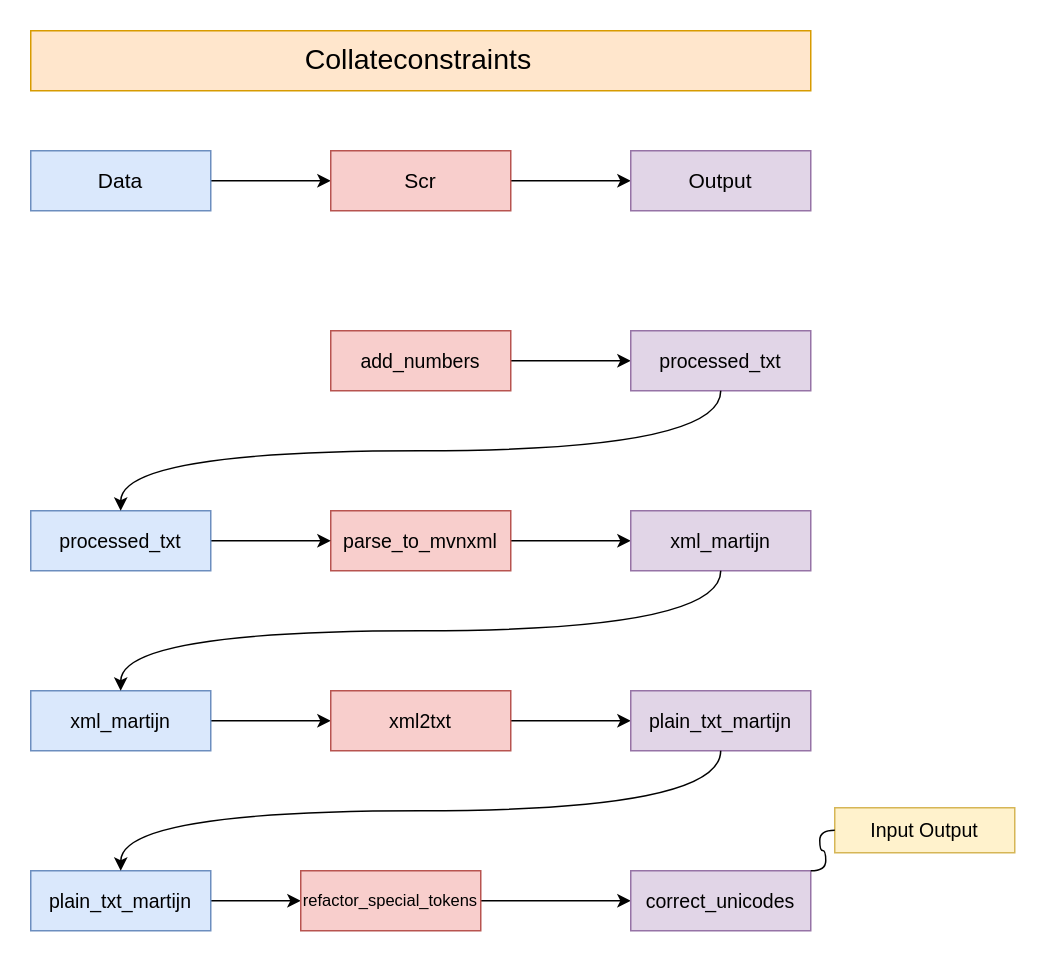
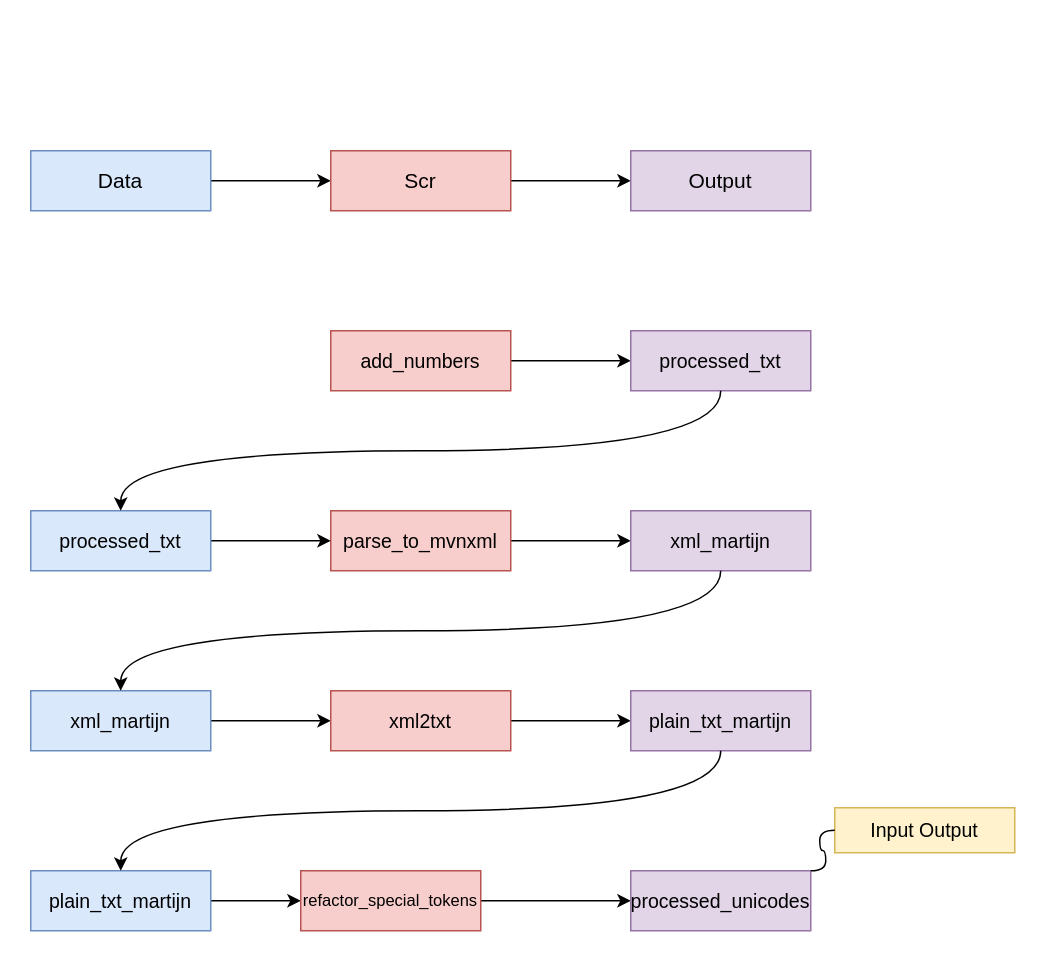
node "Collateconstraints": removed
node "correct_unicodes": label "correct_unicodes" -> "processed_unicodes"
